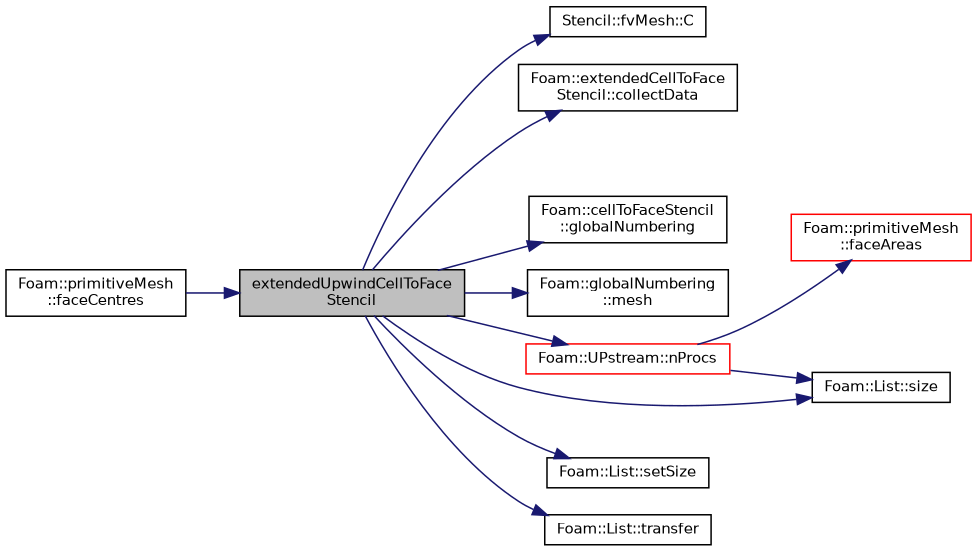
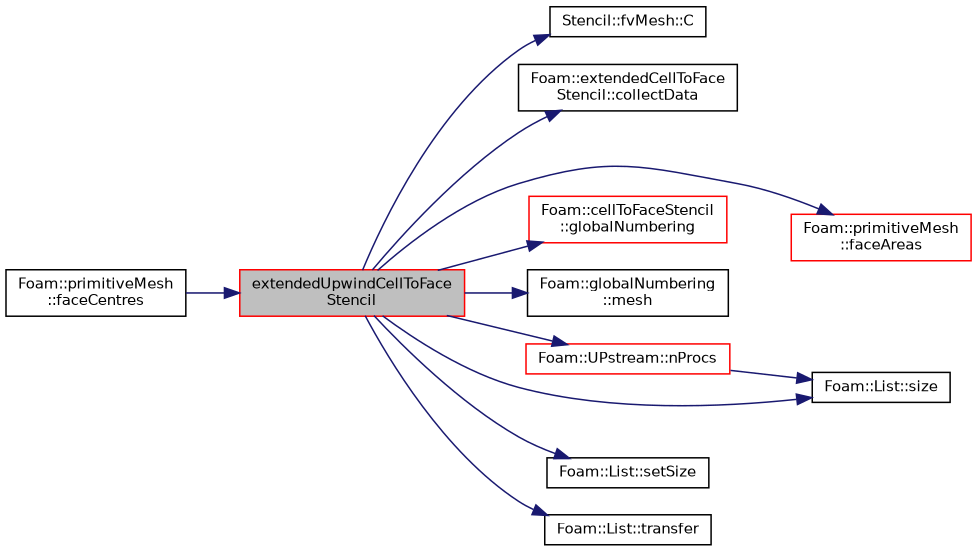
node "Foam::cellToFaceStencil ::globalNumbering": color black -> red
node "extendedUpwindCellToFace Stencil": color black -> red
edge "Foam::UPstream::nProcs" -> "Foam::primitiveMesh ::faceAreas": now "extendedUpwindCellToFace Stencil" -> "Foam::primitiveMesh ::faceAreas"
